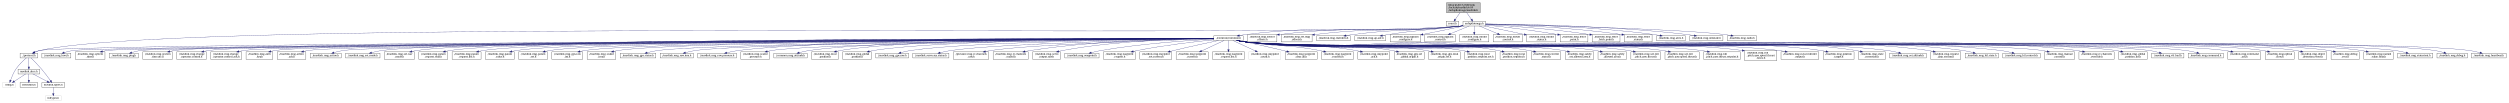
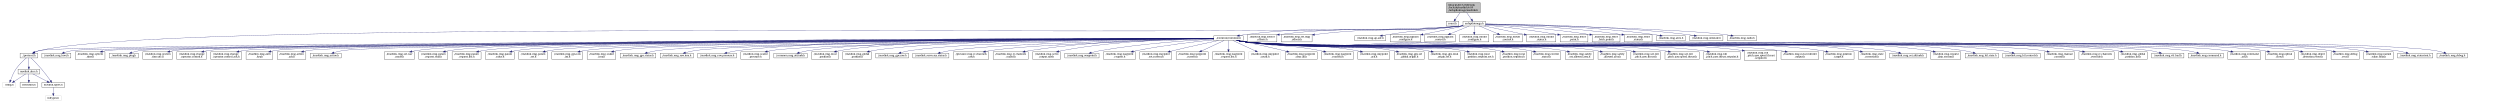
node "./mavlink_msg_meminfo.h": removed
node "./mavlink_msg_set_mode.h": removed
node "./mavlink_msg_roll _pitch_yaw_speed_thrust _fence.h": label "./mavlink_msg_roll _pitch_yaw_speed_thrust _fence.h" -> "./mavlink_msg_roll _pitch_yaw_speed_thrust _setpoint.h"
node "./mavlink_msg_heartbeat.h": removed
